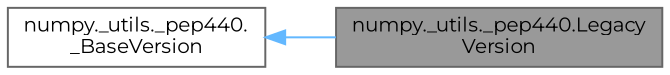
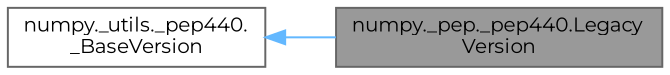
node "numpy._utils._pep440.Legacy Version": label "numpy._utils._pep440.Legacy Version" -> "numpy._pep._pep440.Legacy Version"
